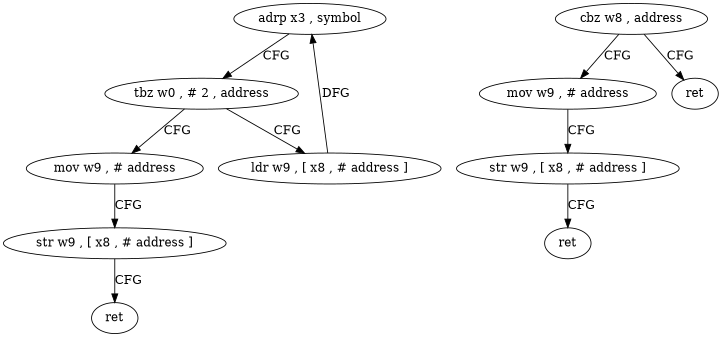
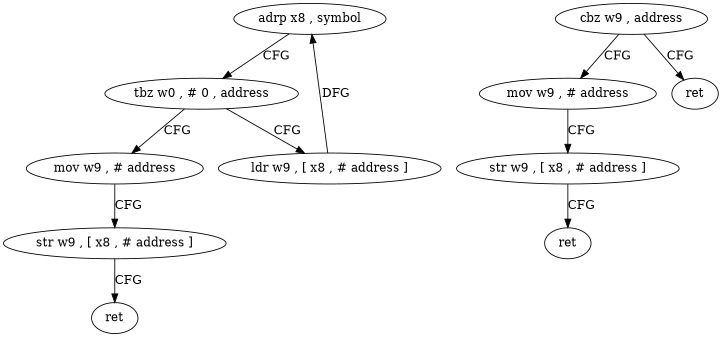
node "adrp x3 , symbol": label "adrp x3 , symbol" -> "adrp x8 , symbol"
node "cbz w8 , address": label "cbz w8 , address" -> "cbz w9 , address"
node "tbz w0 , # 2 , address": label "tbz w0 , # 2 , address" -> "tbz w0 , # 0 , address"
